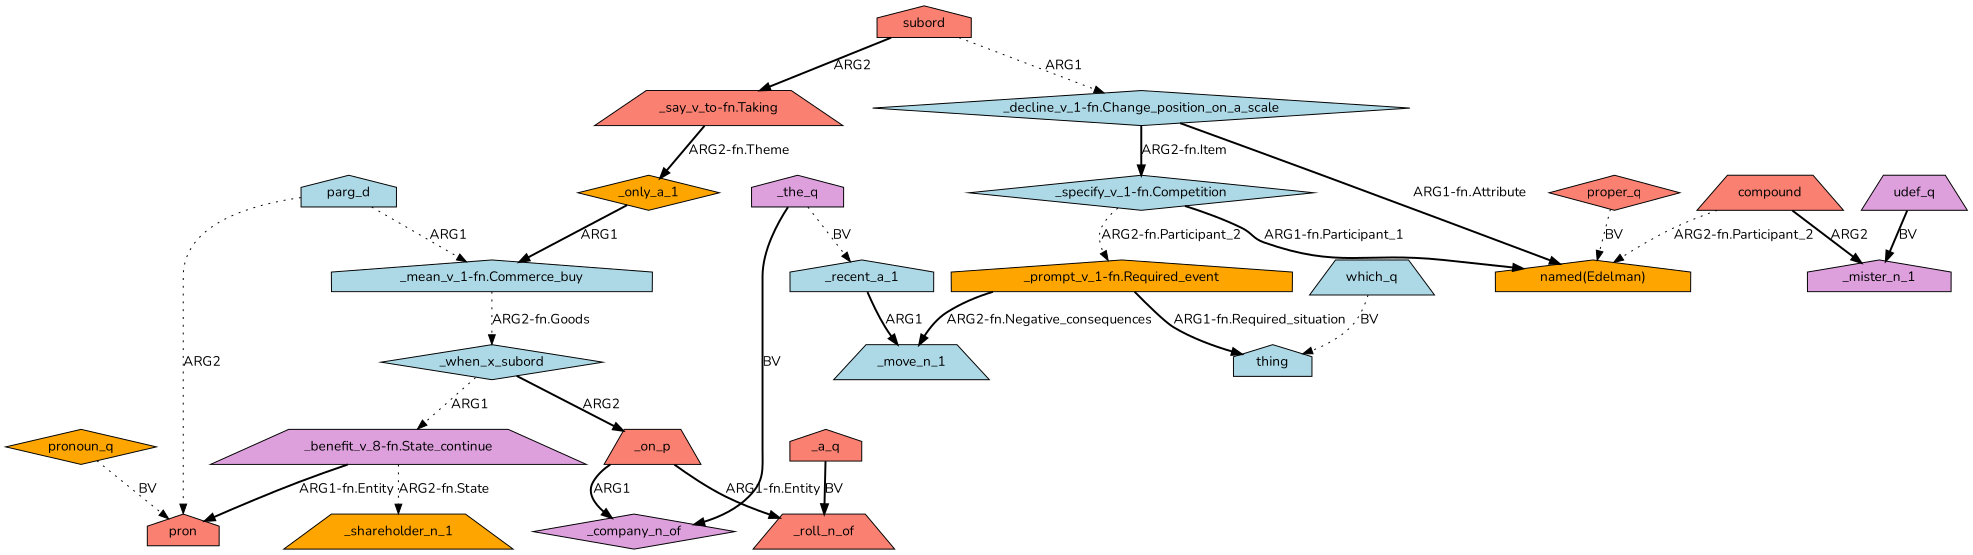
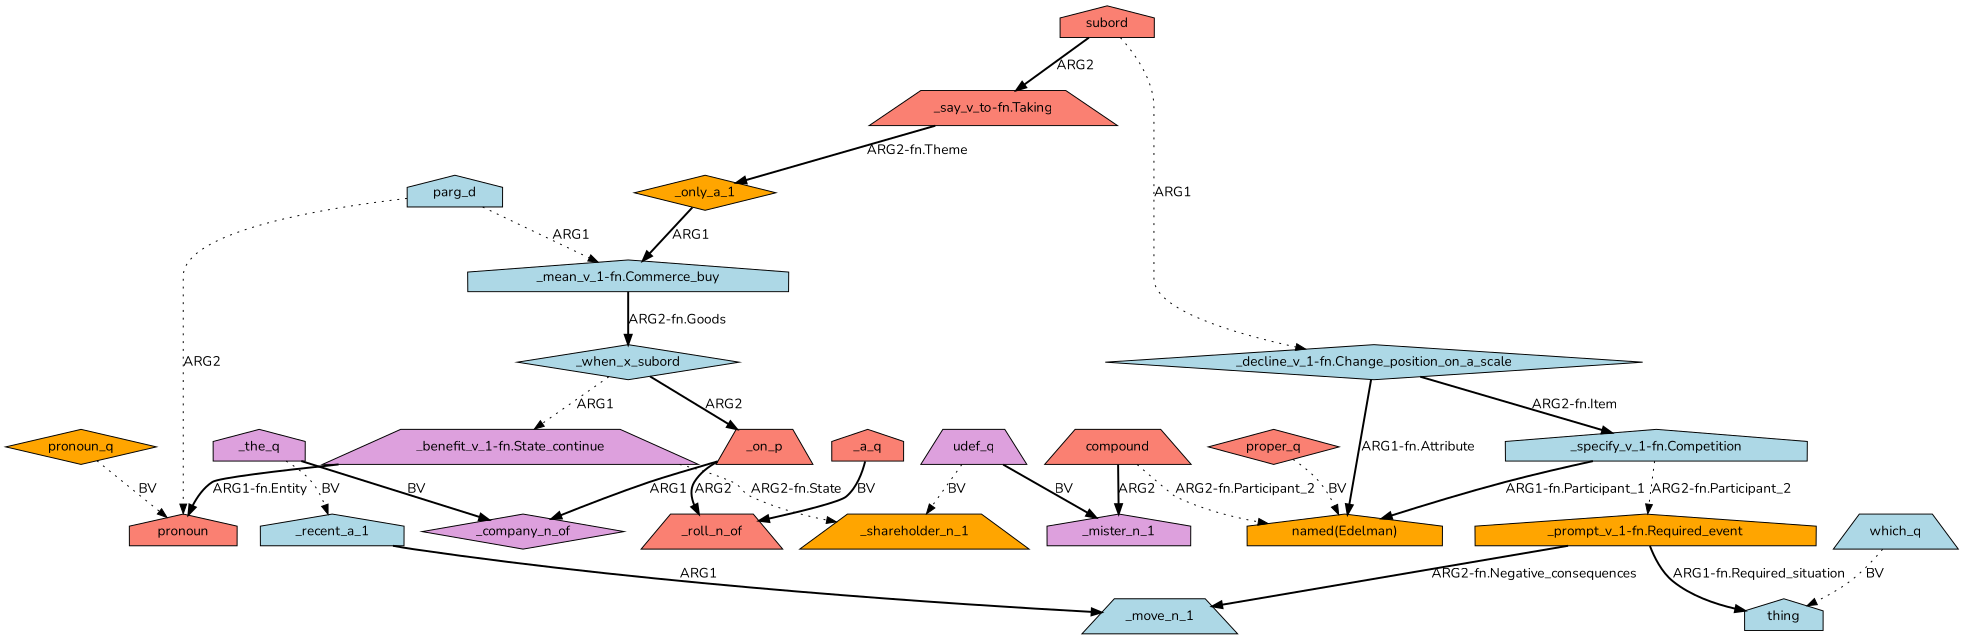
node "_specify_v_1-fn.Competition": shape diamond -> house
edge "_mean_v_1-fn.Commerce_buy" -> "_when_x_subord": style dotted -> bold
node "_benefit_v_8-fn.State_continue": label "_benefit_v_8-fn.State_continue" -> "_benefit_v_1-fn.State_continue"
edge "udef_q" -> "_shareholder_n_1": added, label "BV"
edge "_on_p" -> "_roll_n_of": label "ARG1-fn.Entity" -> "ARG2"
node "pron": label "pron" -> "pronoun"
